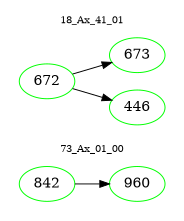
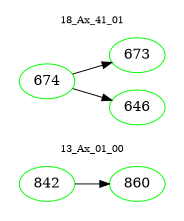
node "672": label "672" -> "674"
node "446": label "446" -> "646"
cluster "73_Ax_01_00": label "73_Ax_01_00" -> "13_Ax_01_00"
node "960": label "960" -> "860"
